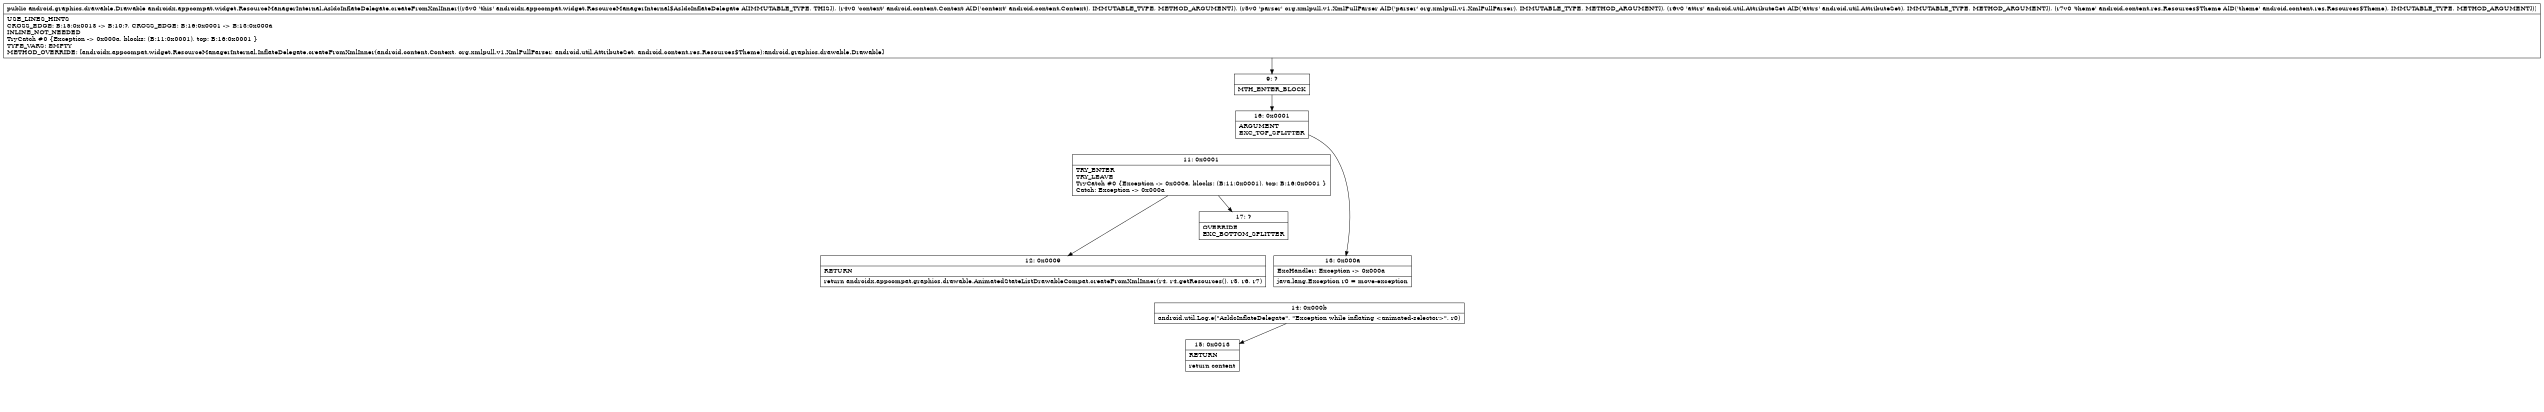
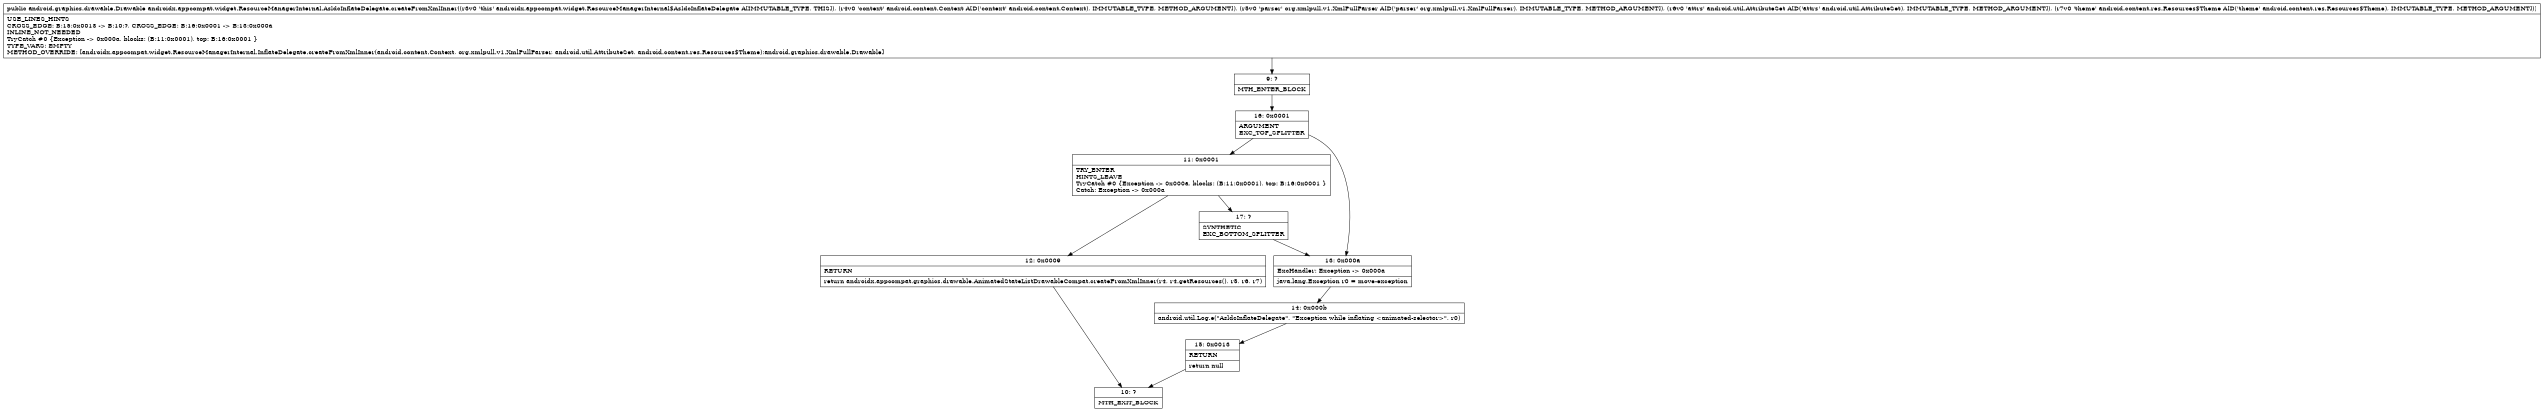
edge "16: 0x0001" -> "11: 0x0001": added
node "11: 0x0001": text "TRY_LEAVE" -> "HINTS_LEAVE"
node "17: ?": text "OVERRIDE" -> "SYNTHETIC"
edge "17: ?" -> "13: 0x000a": added
edge "13: 0x000a" -> "14: 0x000b": added
node "15: 0x0013": text "return content" -> "return null"
node "10: ?": added
